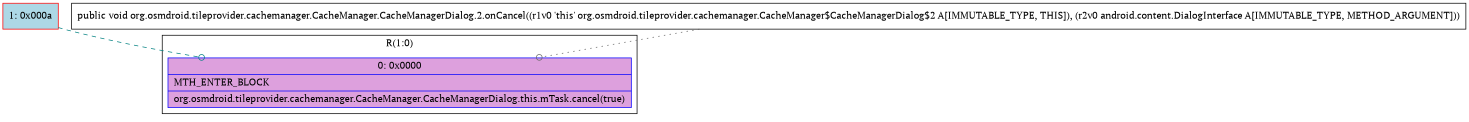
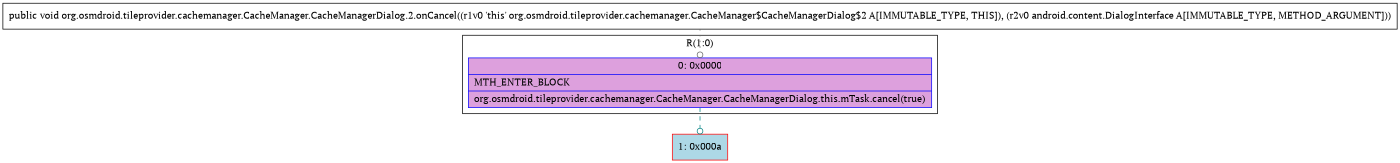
edge "1: 0x000a" -> "0: 0x0000": reversed
